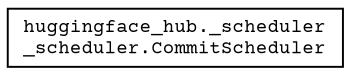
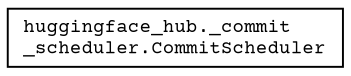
node "huggingface_hub._scheduler _scheduler.CommitScheduler": label "huggingface_hub._scheduler _scheduler.CommitScheduler" -> "huggingface_hub._commit _scheduler.CommitScheduler"
